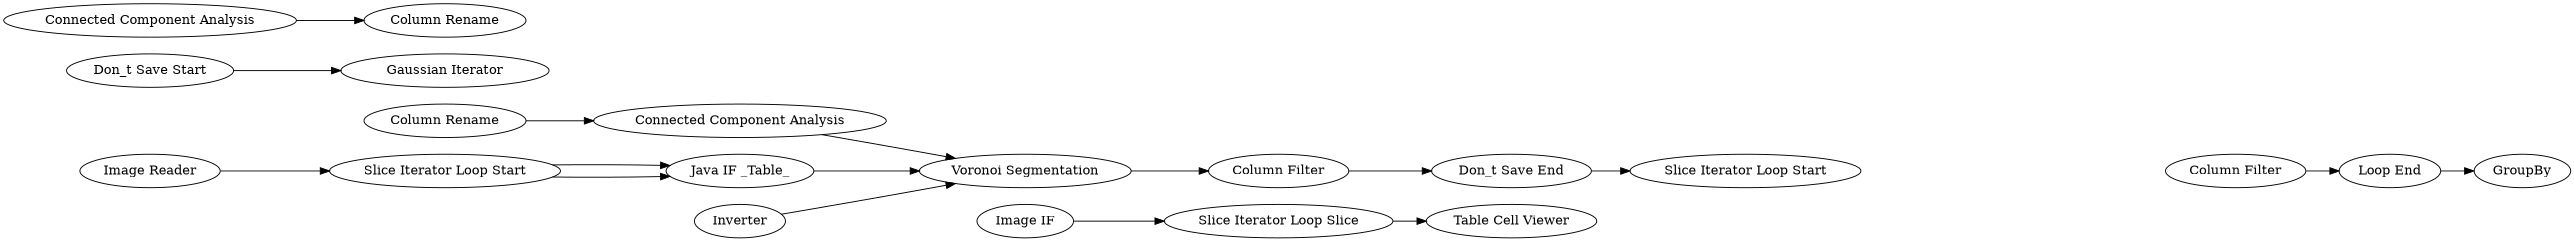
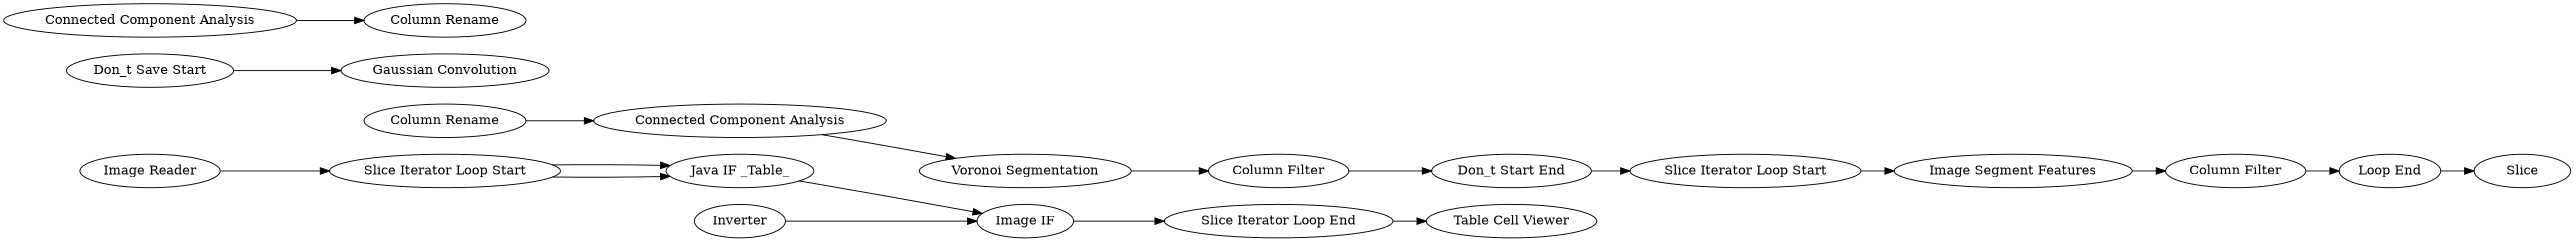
node "Gaussian Iterator": label "Gaussian Iterator" -> "Gaussian Convolution"
edge "Java IF _Table_" -> "Voronoi Segmentation": now "Java IF _Table_" -> "Image IF"
node "Don_t Save End": label "Don_t Save End" -> "Don_t Start End"
node "Image Segment Features": added
node "GroupBy": label "GroupBy" -> "Slice"
edge "Inverter" -> "Voronoi Segmentation": now "Inverter" -> "Image IF"
node "Slice Iterator Loop Slice": label "Slice Iterator Loop Slice" -> "Slice Iterator Loop End"
